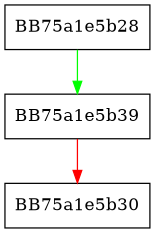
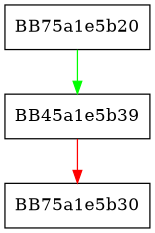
node "BB75a1e5b28": label "BB75a1e5b28" -> "BB75a1e5b20"
node "BB75a1e5b39": label "BB75a1e5b39" -> "BB45a1e5b39"
